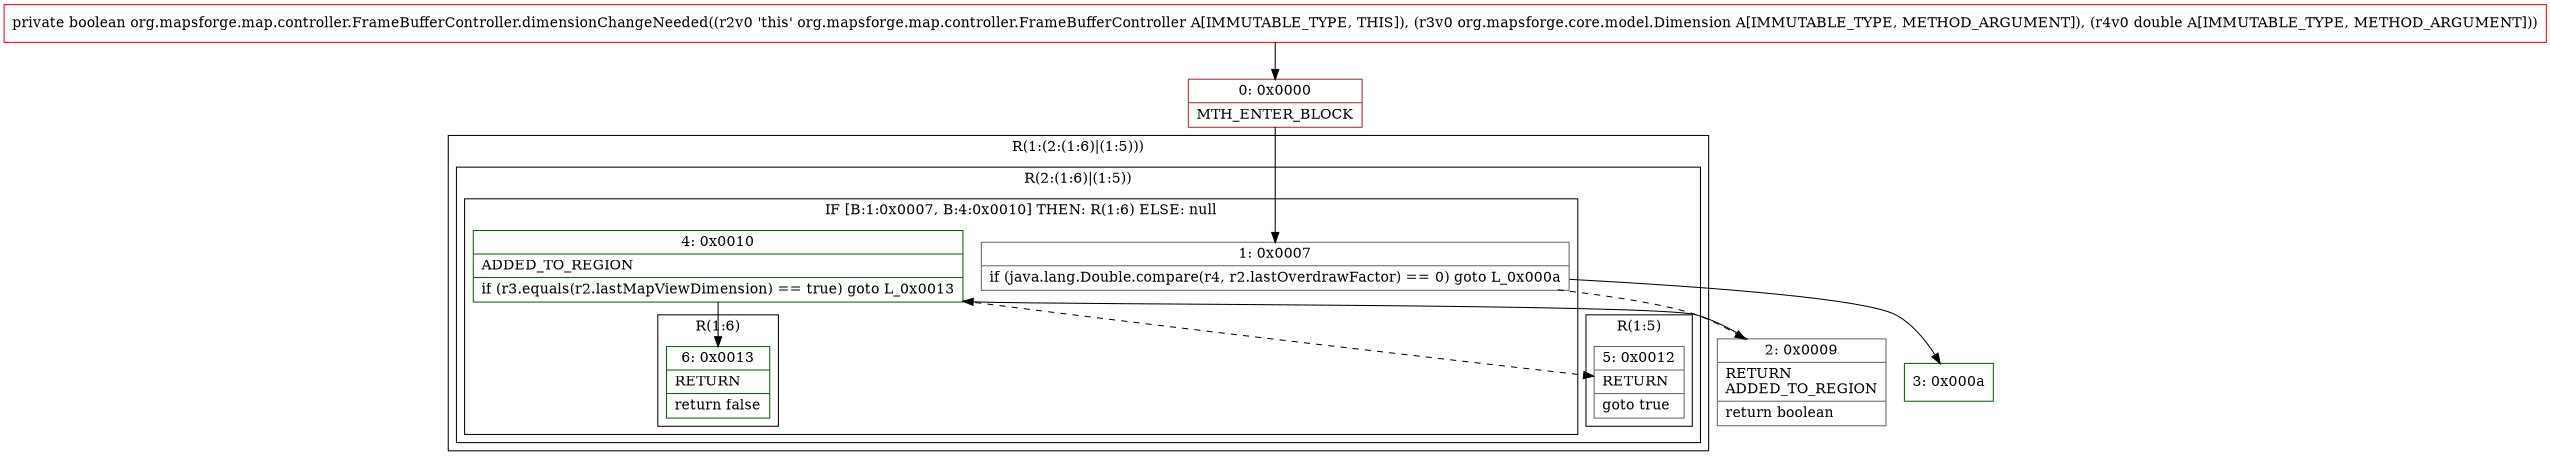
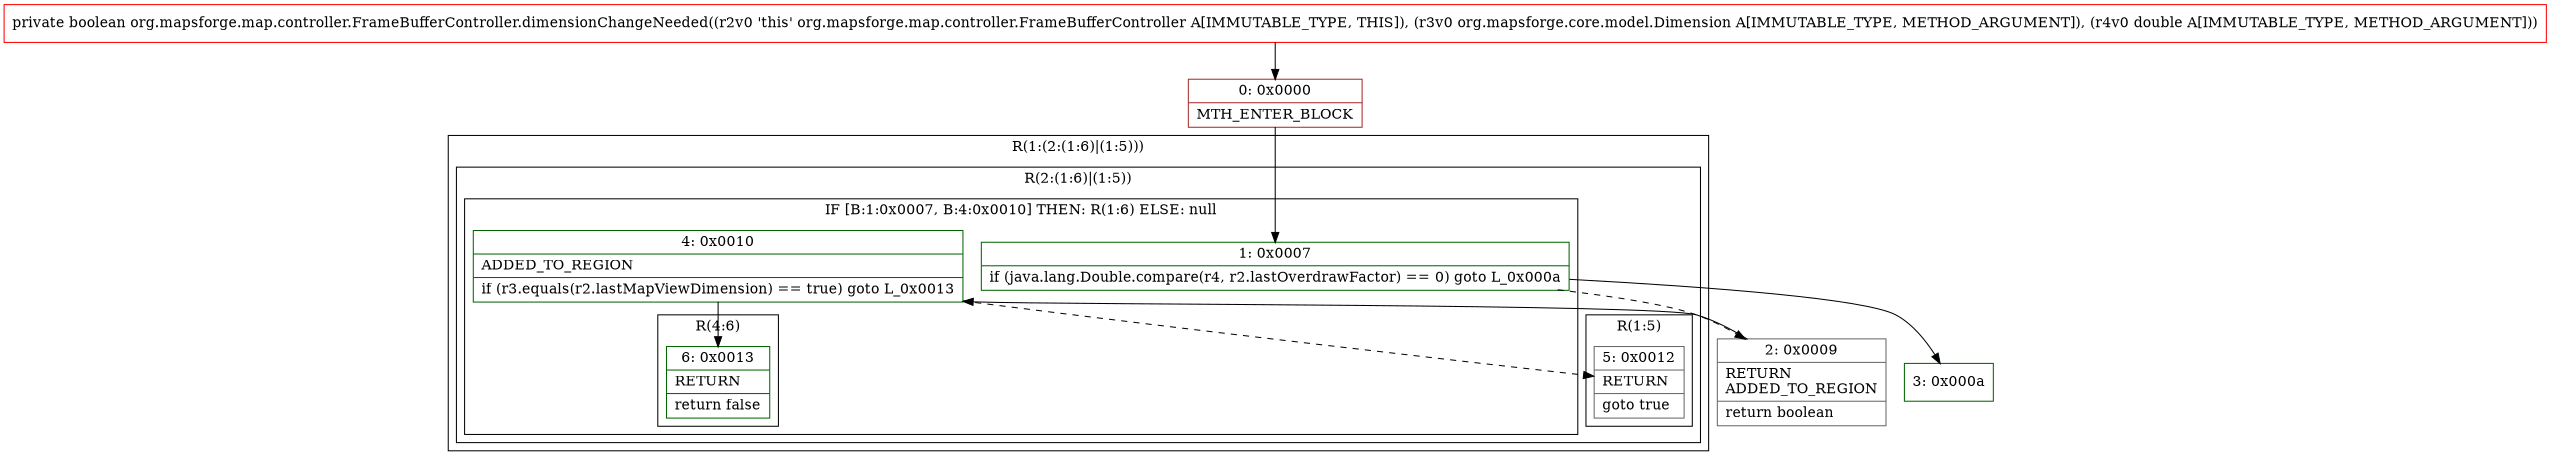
node "1: 0x0007": color gray40 -> darkgreen
cluster "R(1:6)": label "R(1:6)" -> "R(4:6)"
